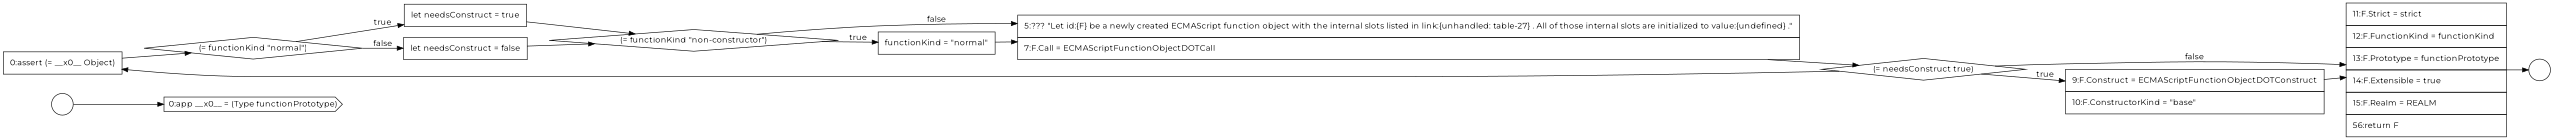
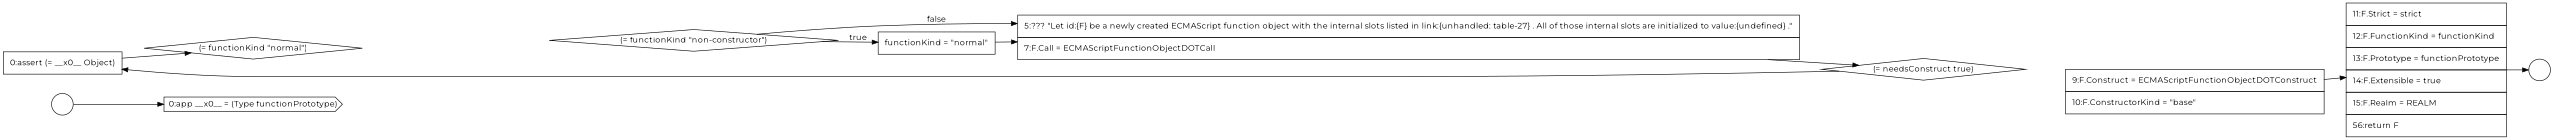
node "let needsConstruct = true": removed
node "let needsConstruct = false": removed
edge "(= needsConstruct true)" -> "11:F.Strict = strict": removed, label "false"
edge "(= needsConstruct true)" -> "9:F.Construct = ECMAScriptFunctionObjectDOTConstruct": removed, label "true"
